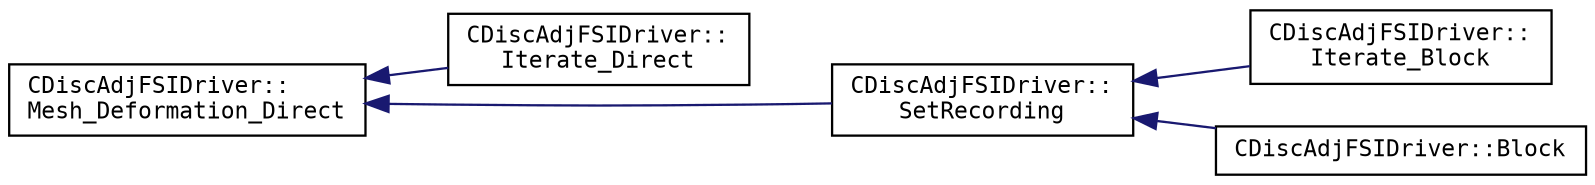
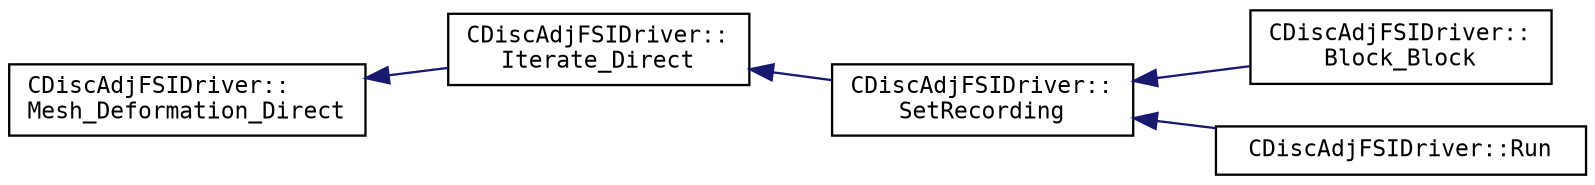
node "CDiscAdjFSIDriver:: Iterate_Block": label "CDiscAdjFSIDriver:: Iterate_Block" -> "CDiscAdjFSIDriver:: Block_Block"
edge "CDiscAdjFSIDriver:: SetRecording" -> "CDiscAdjFSIDriver:: Mesh_Deformation_Direct": now "CDiscAdjFSIDriver:: SetRecording" -> "CDiscAdjFSIDriver:: Iterate_Direct"
node "CDiscAdjFSIDriver::Block": label "CDiscAdjFSIDriver::Block" -> "CDiscAdjFSIDriver::Run"
